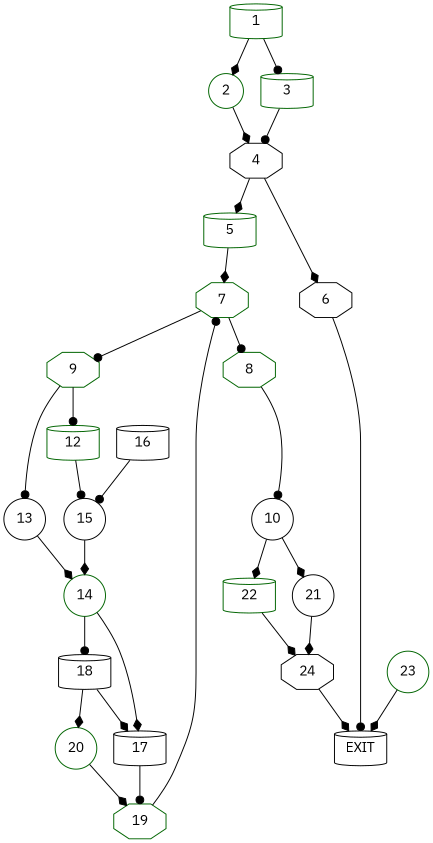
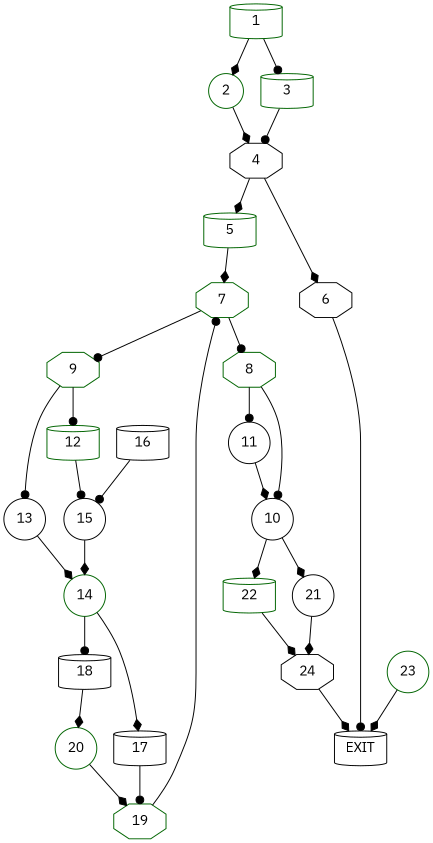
node "11": added
edge "18" -> "17": removed
